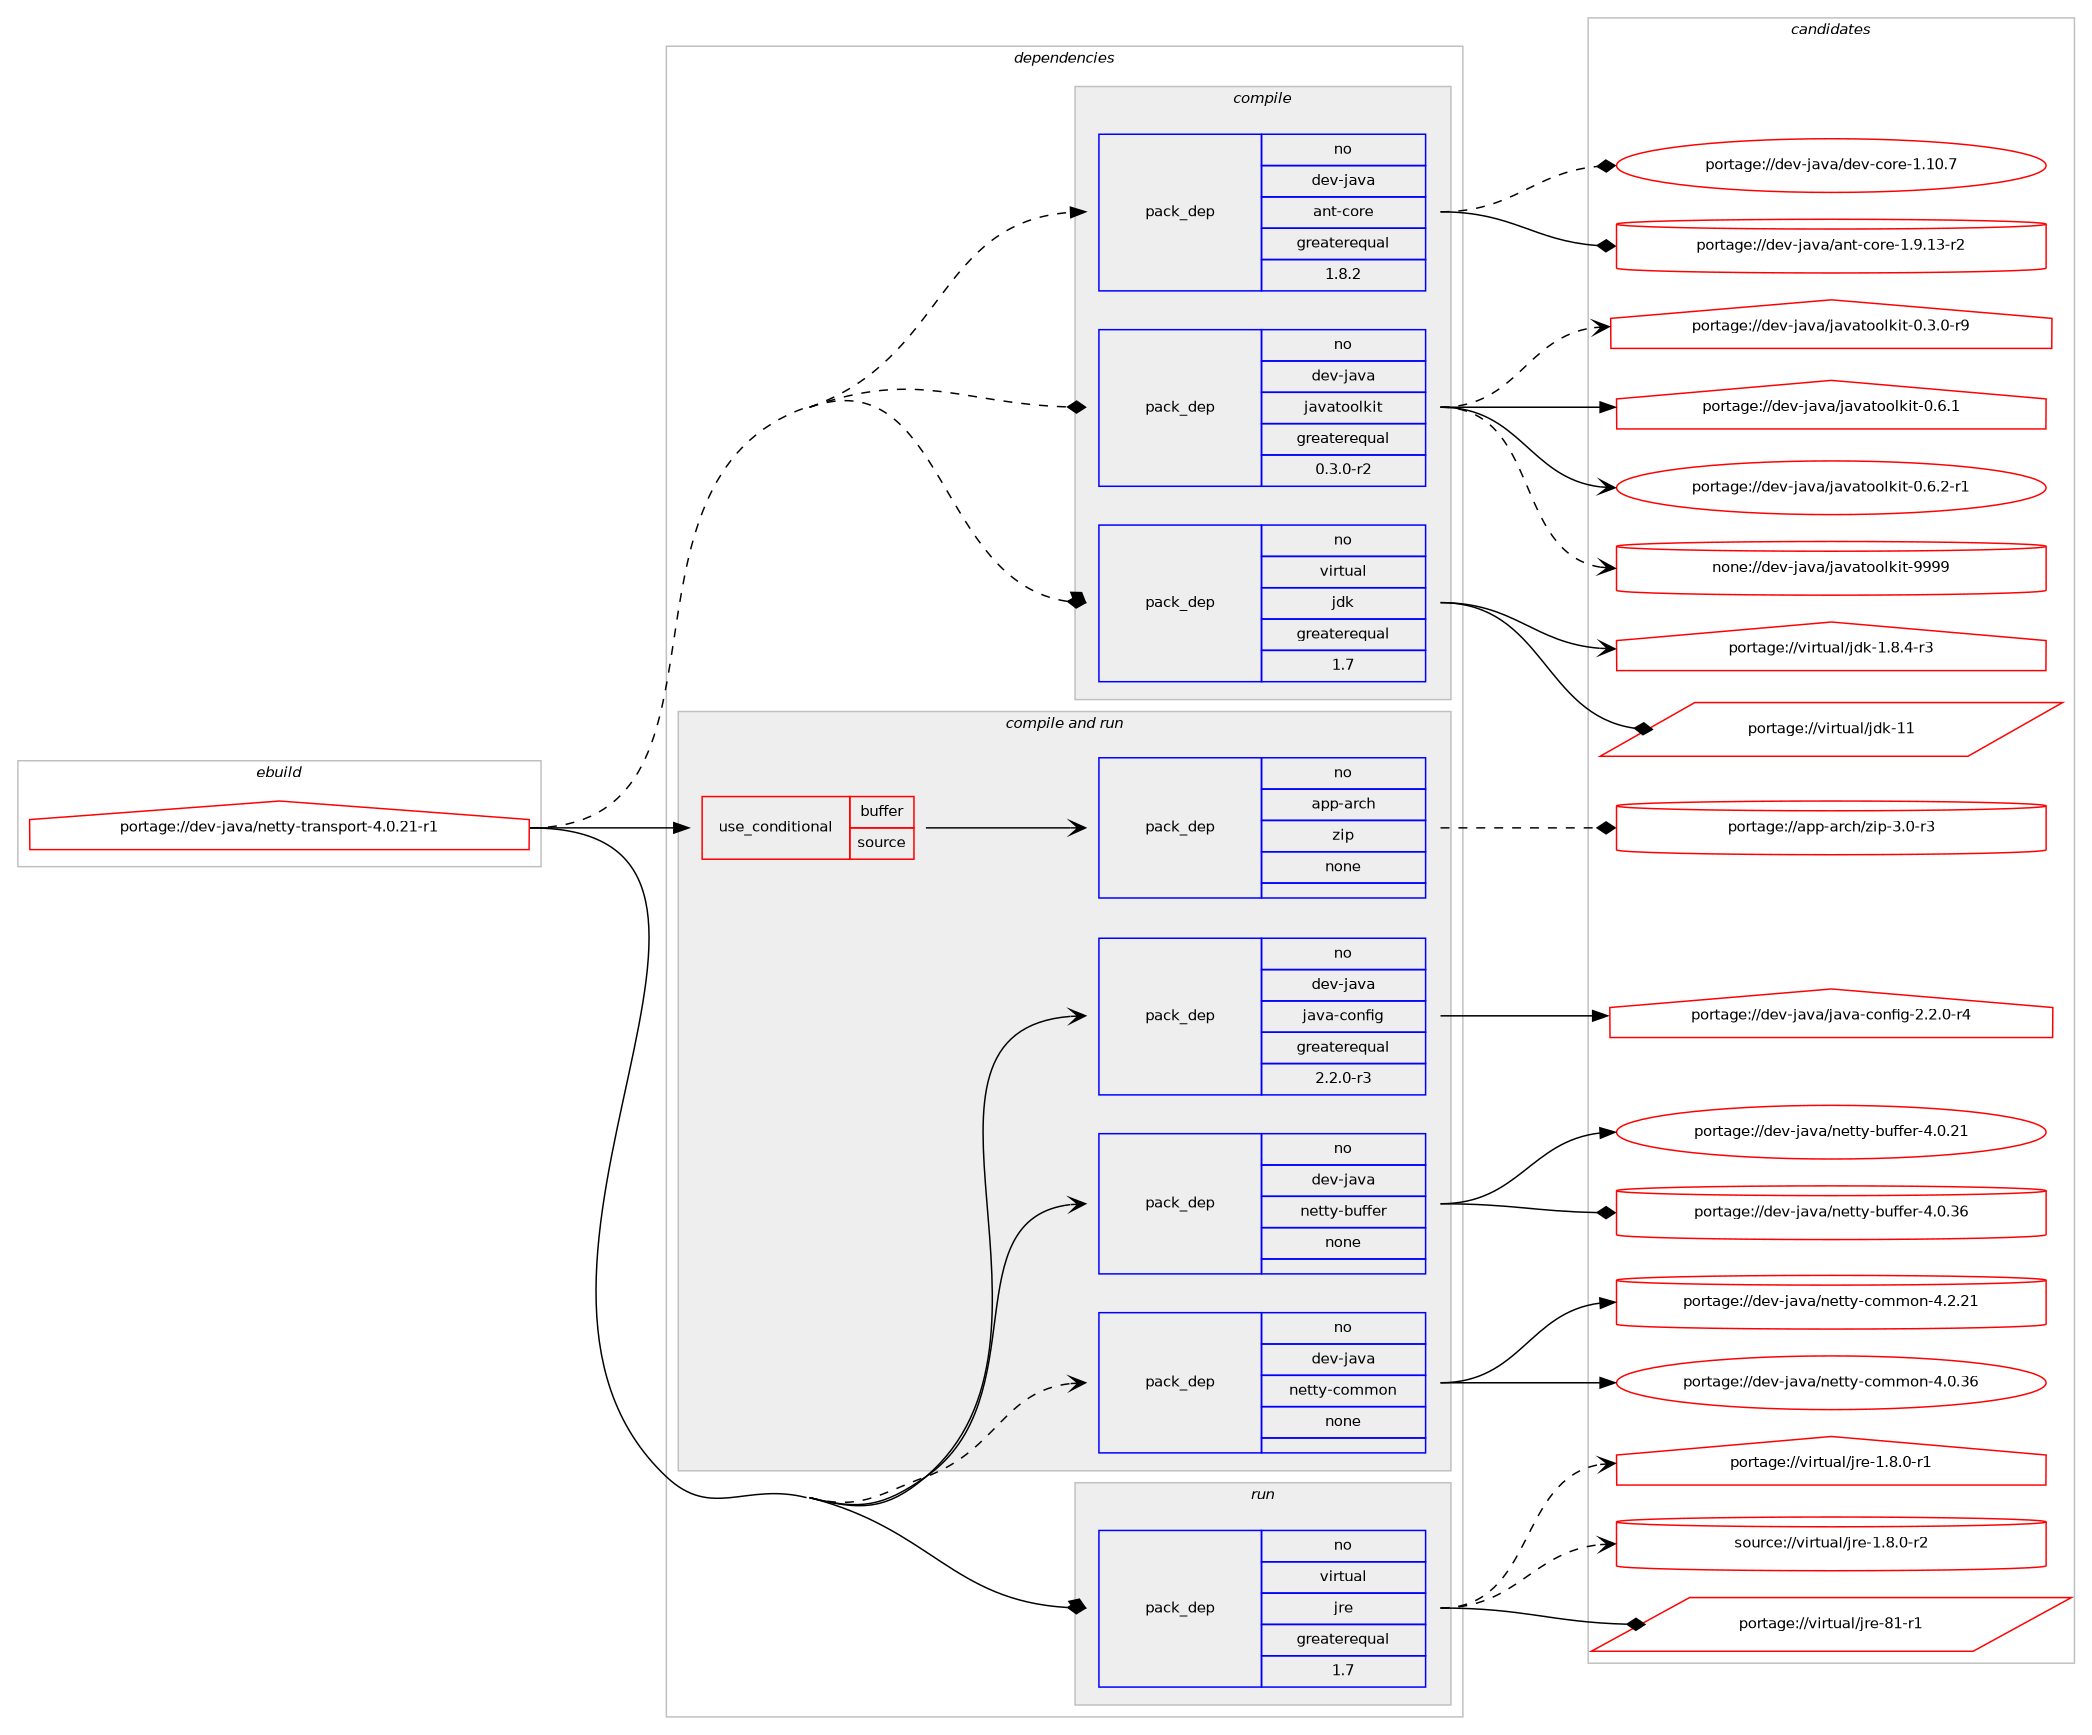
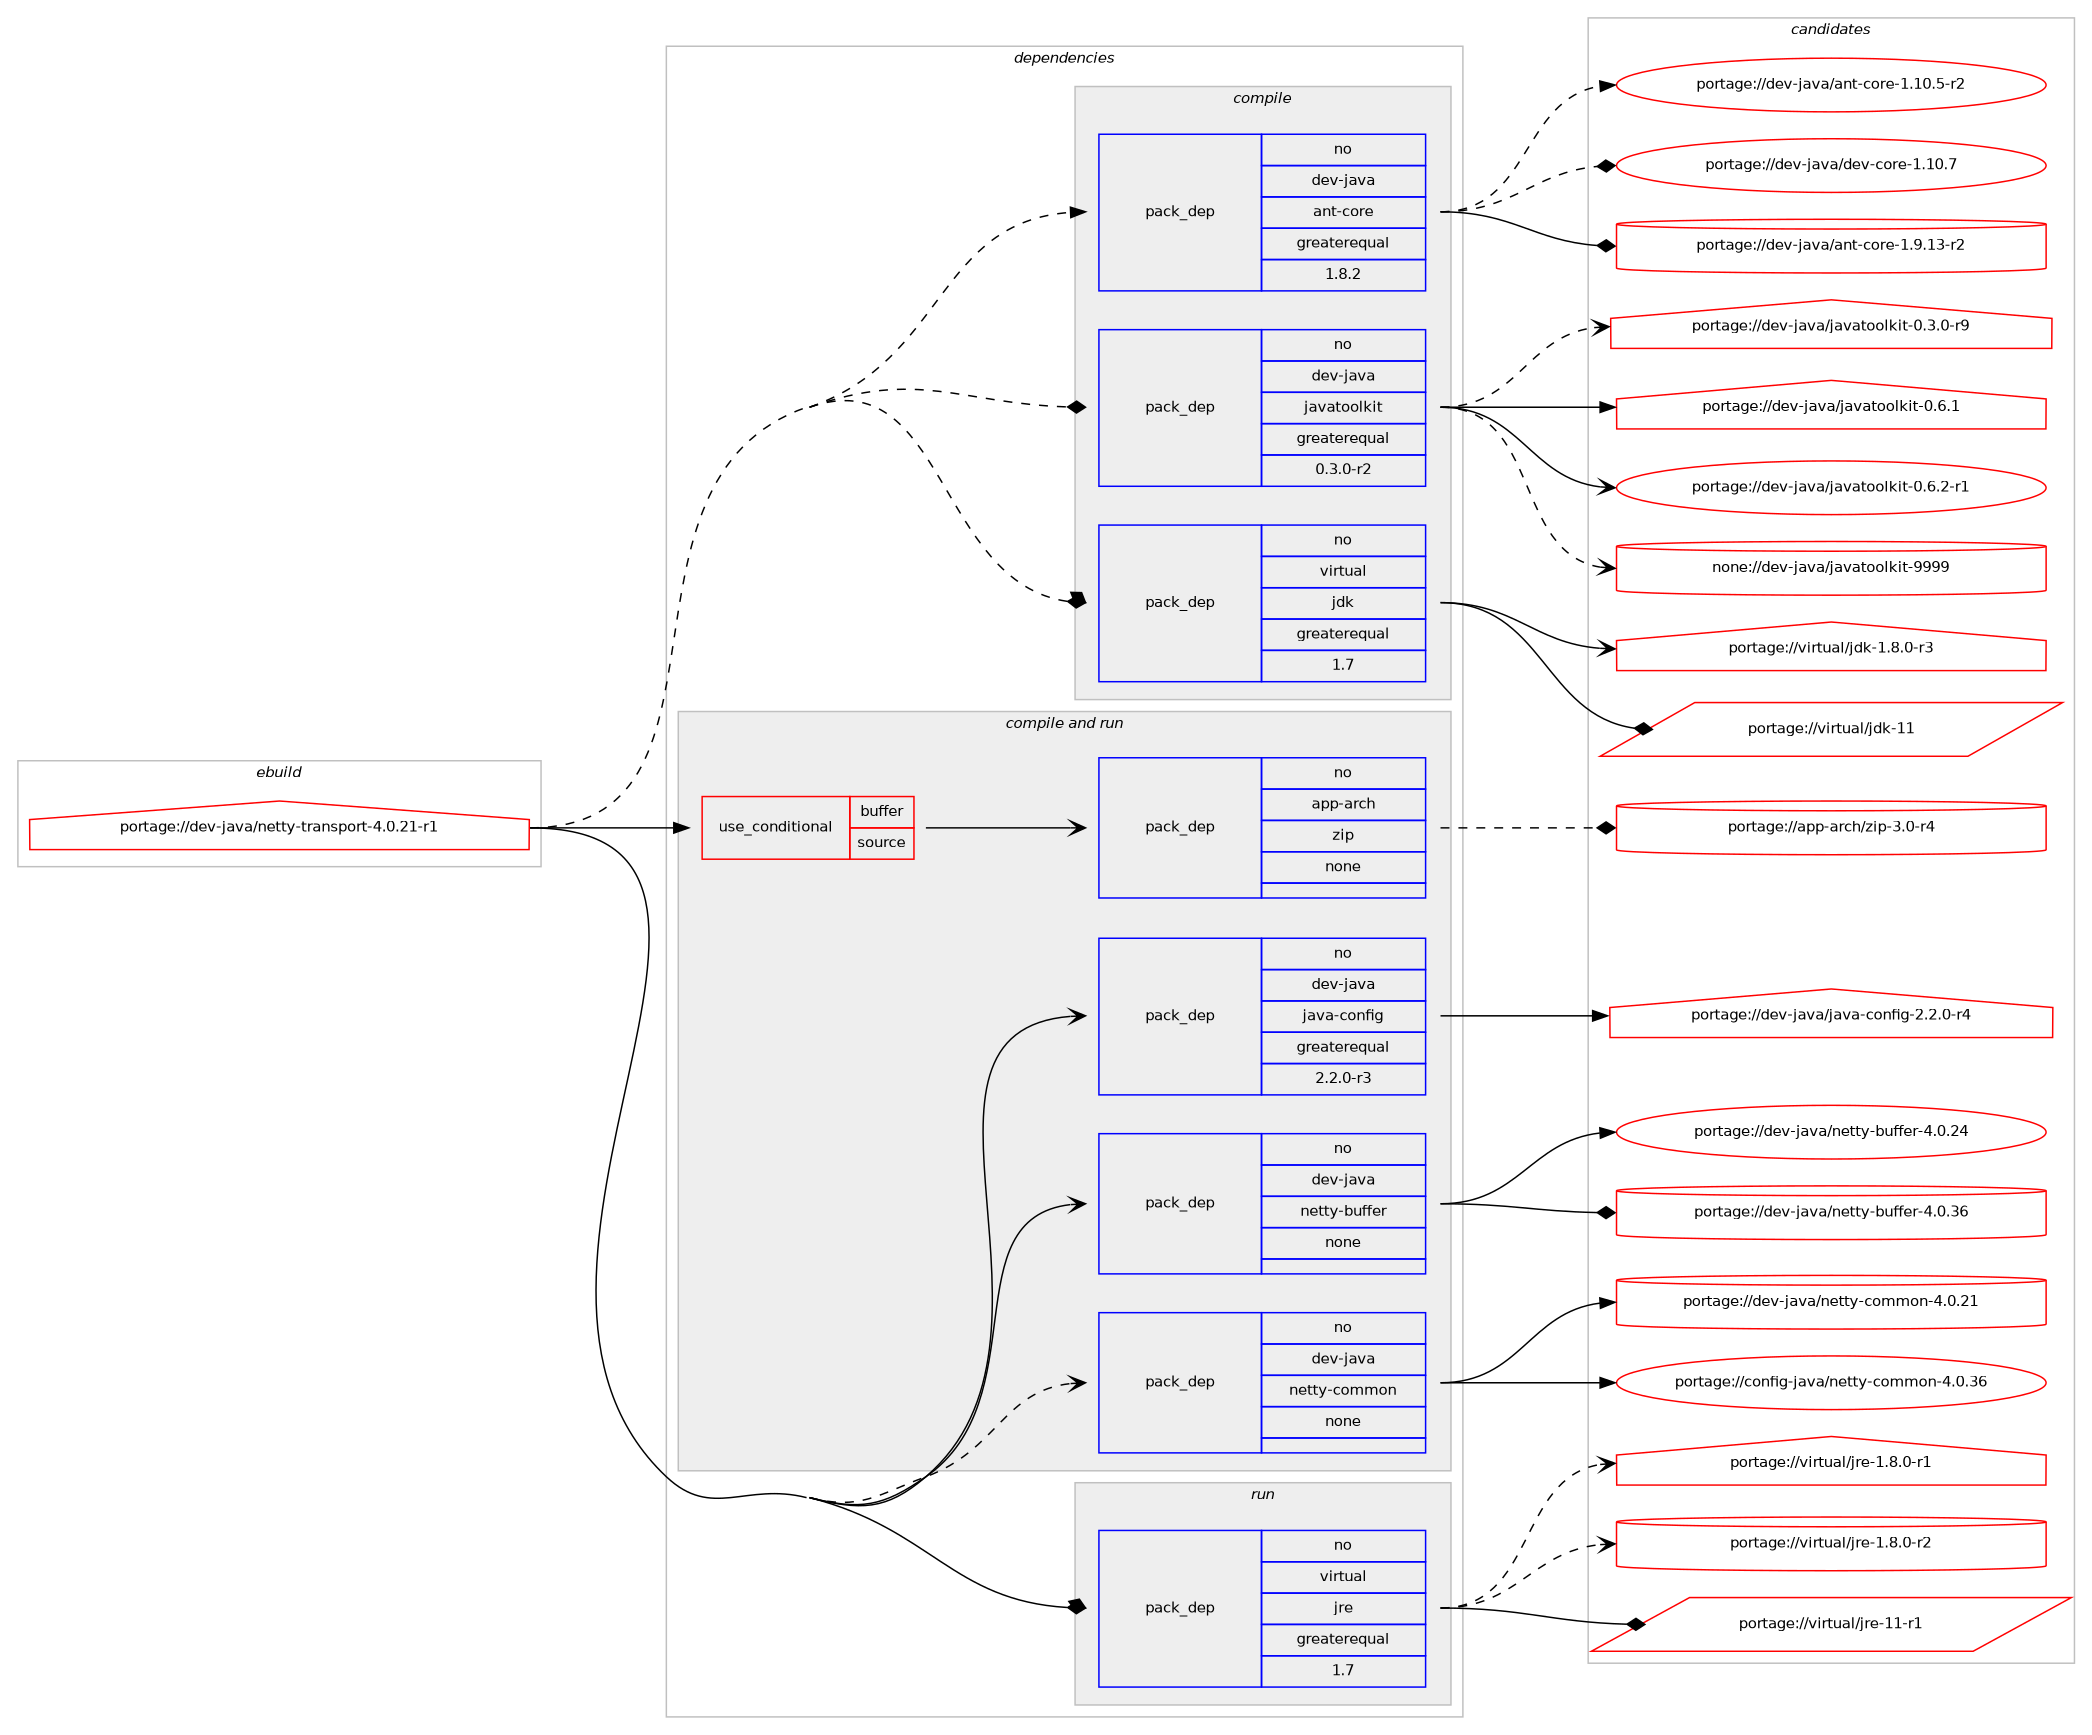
node "portage://dev-java/ant-core-1.10.5-r2": added
node "portage://virtual/jdk-1.8.4-r3": label "portage://virtual/jdk-1.8.4-r3" -> "portage://virtual/jdk-1.8.0-r3"
node "portage://app-arch/zip-3.0-r3": label "portage://app-arch/zip-3.0-r3" -> "portage://app-arch/zip-3.0-r4"
node "portage://dev-java/netty-buffer-4.0.21": label "portage://dev-java/netty-buffer-4.0.21" -> "portage://dev-java/netty-buffer-4.0.24"
node "portage://dev-java/netty-common-4.2.21": label "portage://dev-java/netty-common-4.2.21" -> "portage://dev-java/netty-common-4.0.21"
node "portage://dev-java/netty-common-4.0.36": label "portage://dev-java/netty-common-4.0.36" -> "portage://config-java/netty-common-4.0.36"
node "source://virtual/jre-1.8.0-r2": label "source://virtual/jre-1.8.0-r2" -> "portage://virtual/jre-1.8.0-r2"
node "portage://virtual/jre-81-r1": label "portage://virtual/jre-81-r1" -> "portage://virtual/jre-11-r1"
